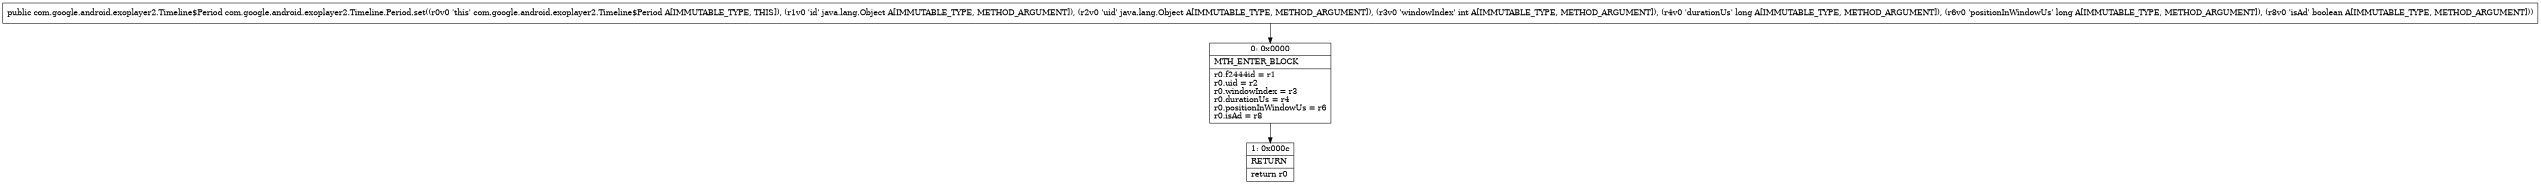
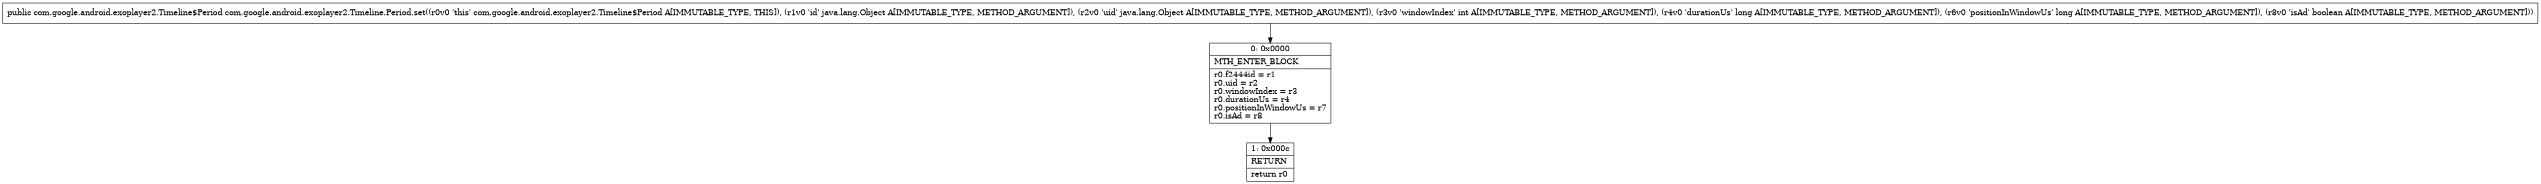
node "0: 0x0000": text "r0.positionInWindowUs = r6" -> "r0.positionInWindowUs = r7"
